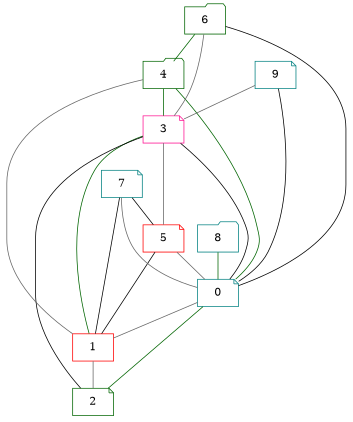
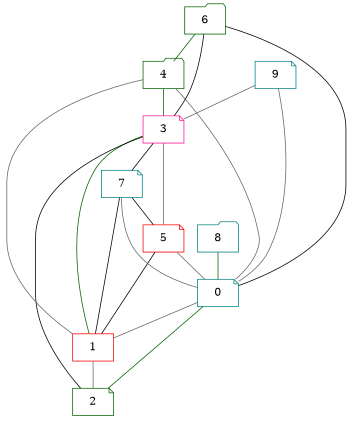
edge "6" -- "3": color gray40 -> black
edge "4" -- "0": color darkgreen -> gray40
edge "9" -- "0": color black -> gray40
edge "3" -- "0": now "3" -- "7"
